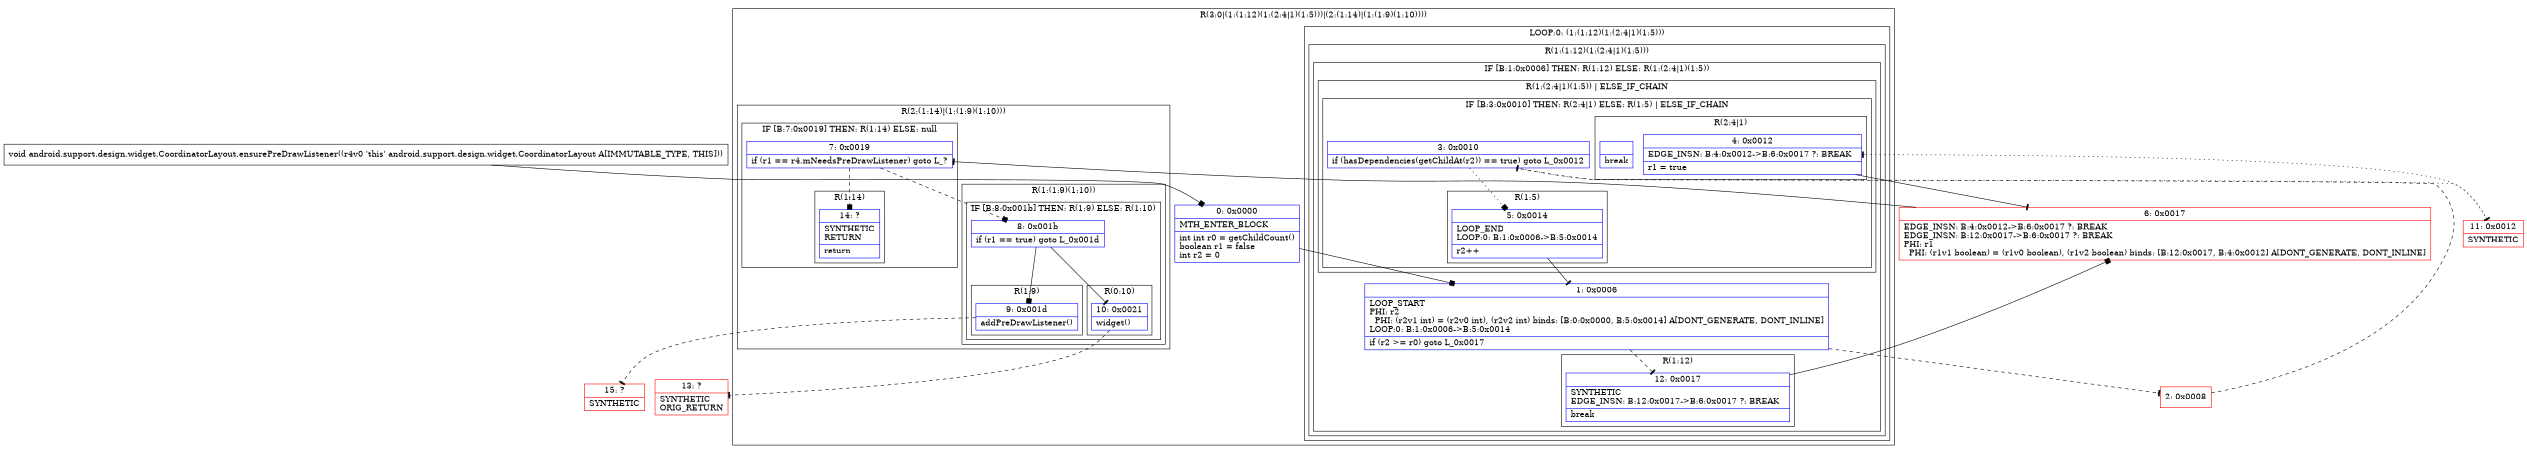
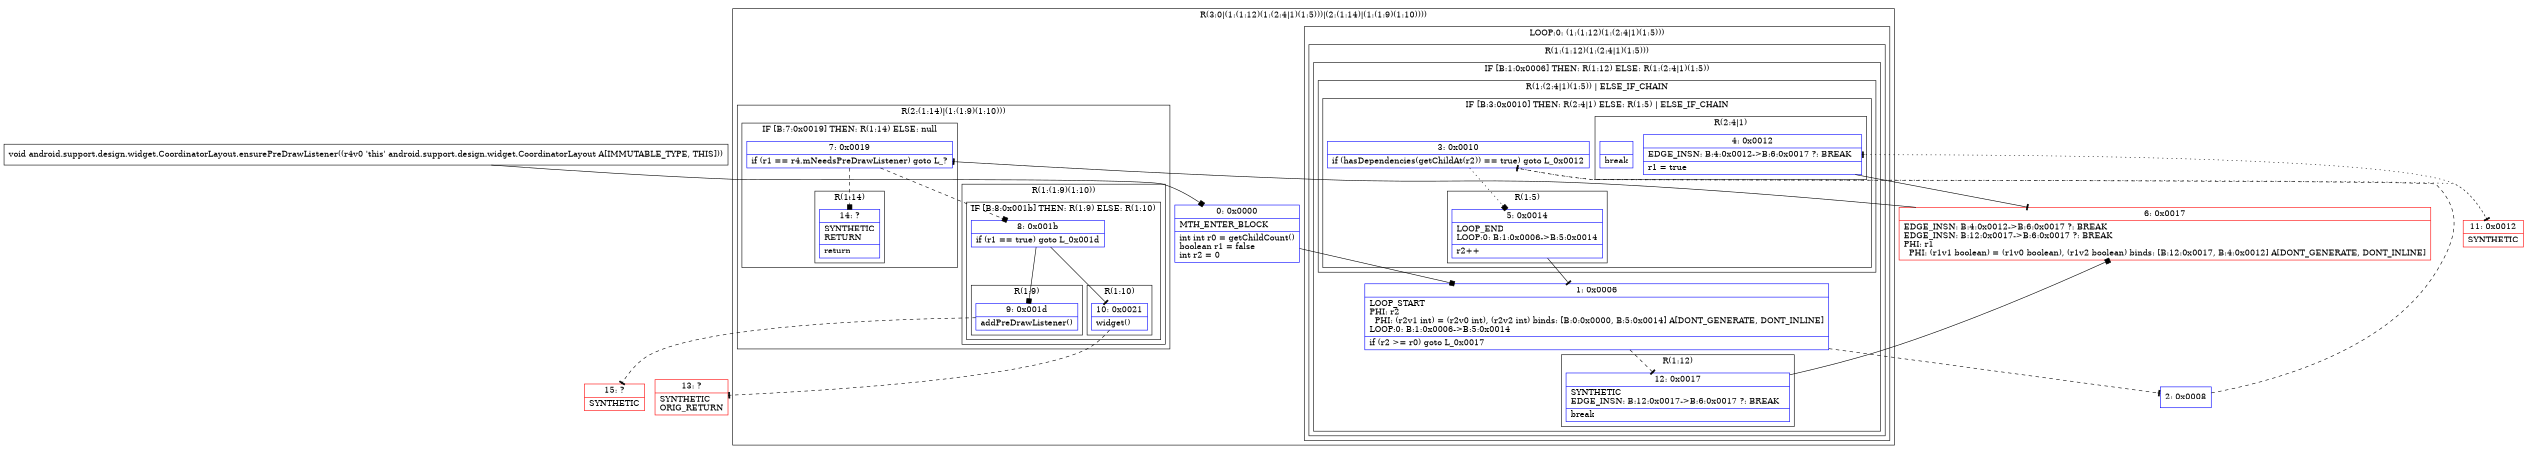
cluster "R(0:10)": label "R(0:10)" -> "R(1:10)"
node "2: 0x0008": color red -> blue
